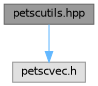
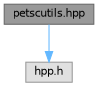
node "petscvec.h": label "petscvec.h" -> "hpp.h"
